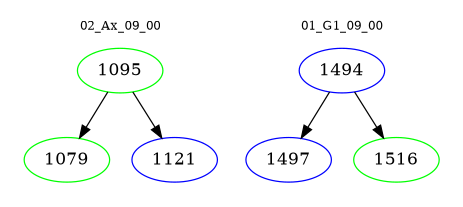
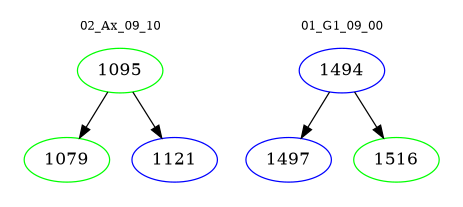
cluster "02_Ax_09_00": label "02_Ax_09_00" -> "02_Ax_09_10"
